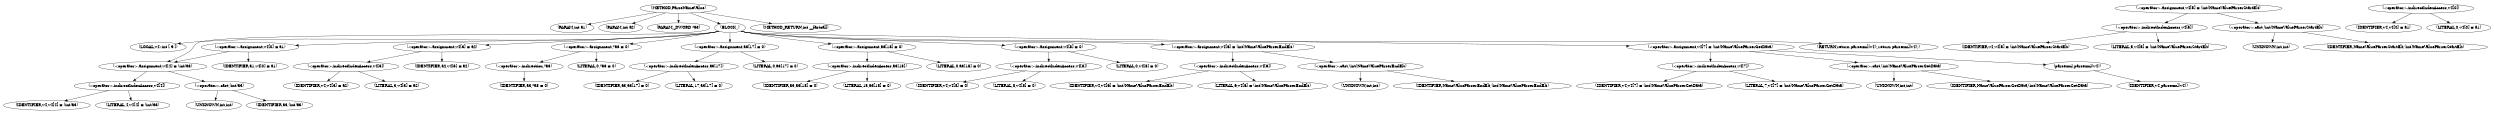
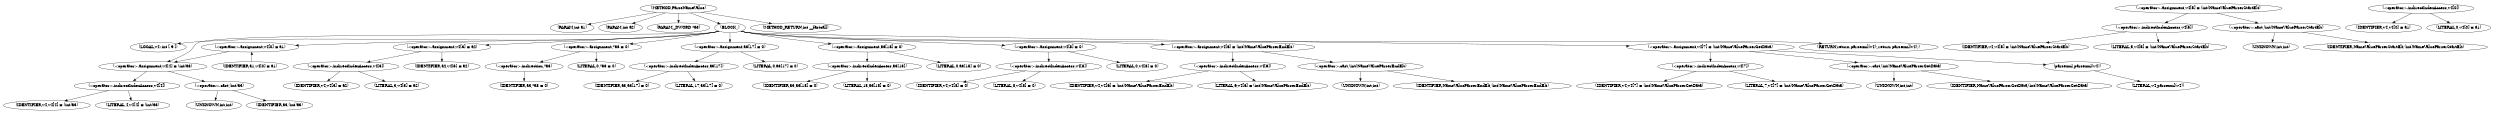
edge "(<operator>.assignment,v4[0] = a1)" -> "(IDENTIFIER,a1,v4[0] = a1)": reversed
node "(IDENTIFIER,v4,parsexml(v4))": label "(IDENTIFIER,v4,parsexml(v4))" -> "(LITERAL,v4,parsexml(v4))"
